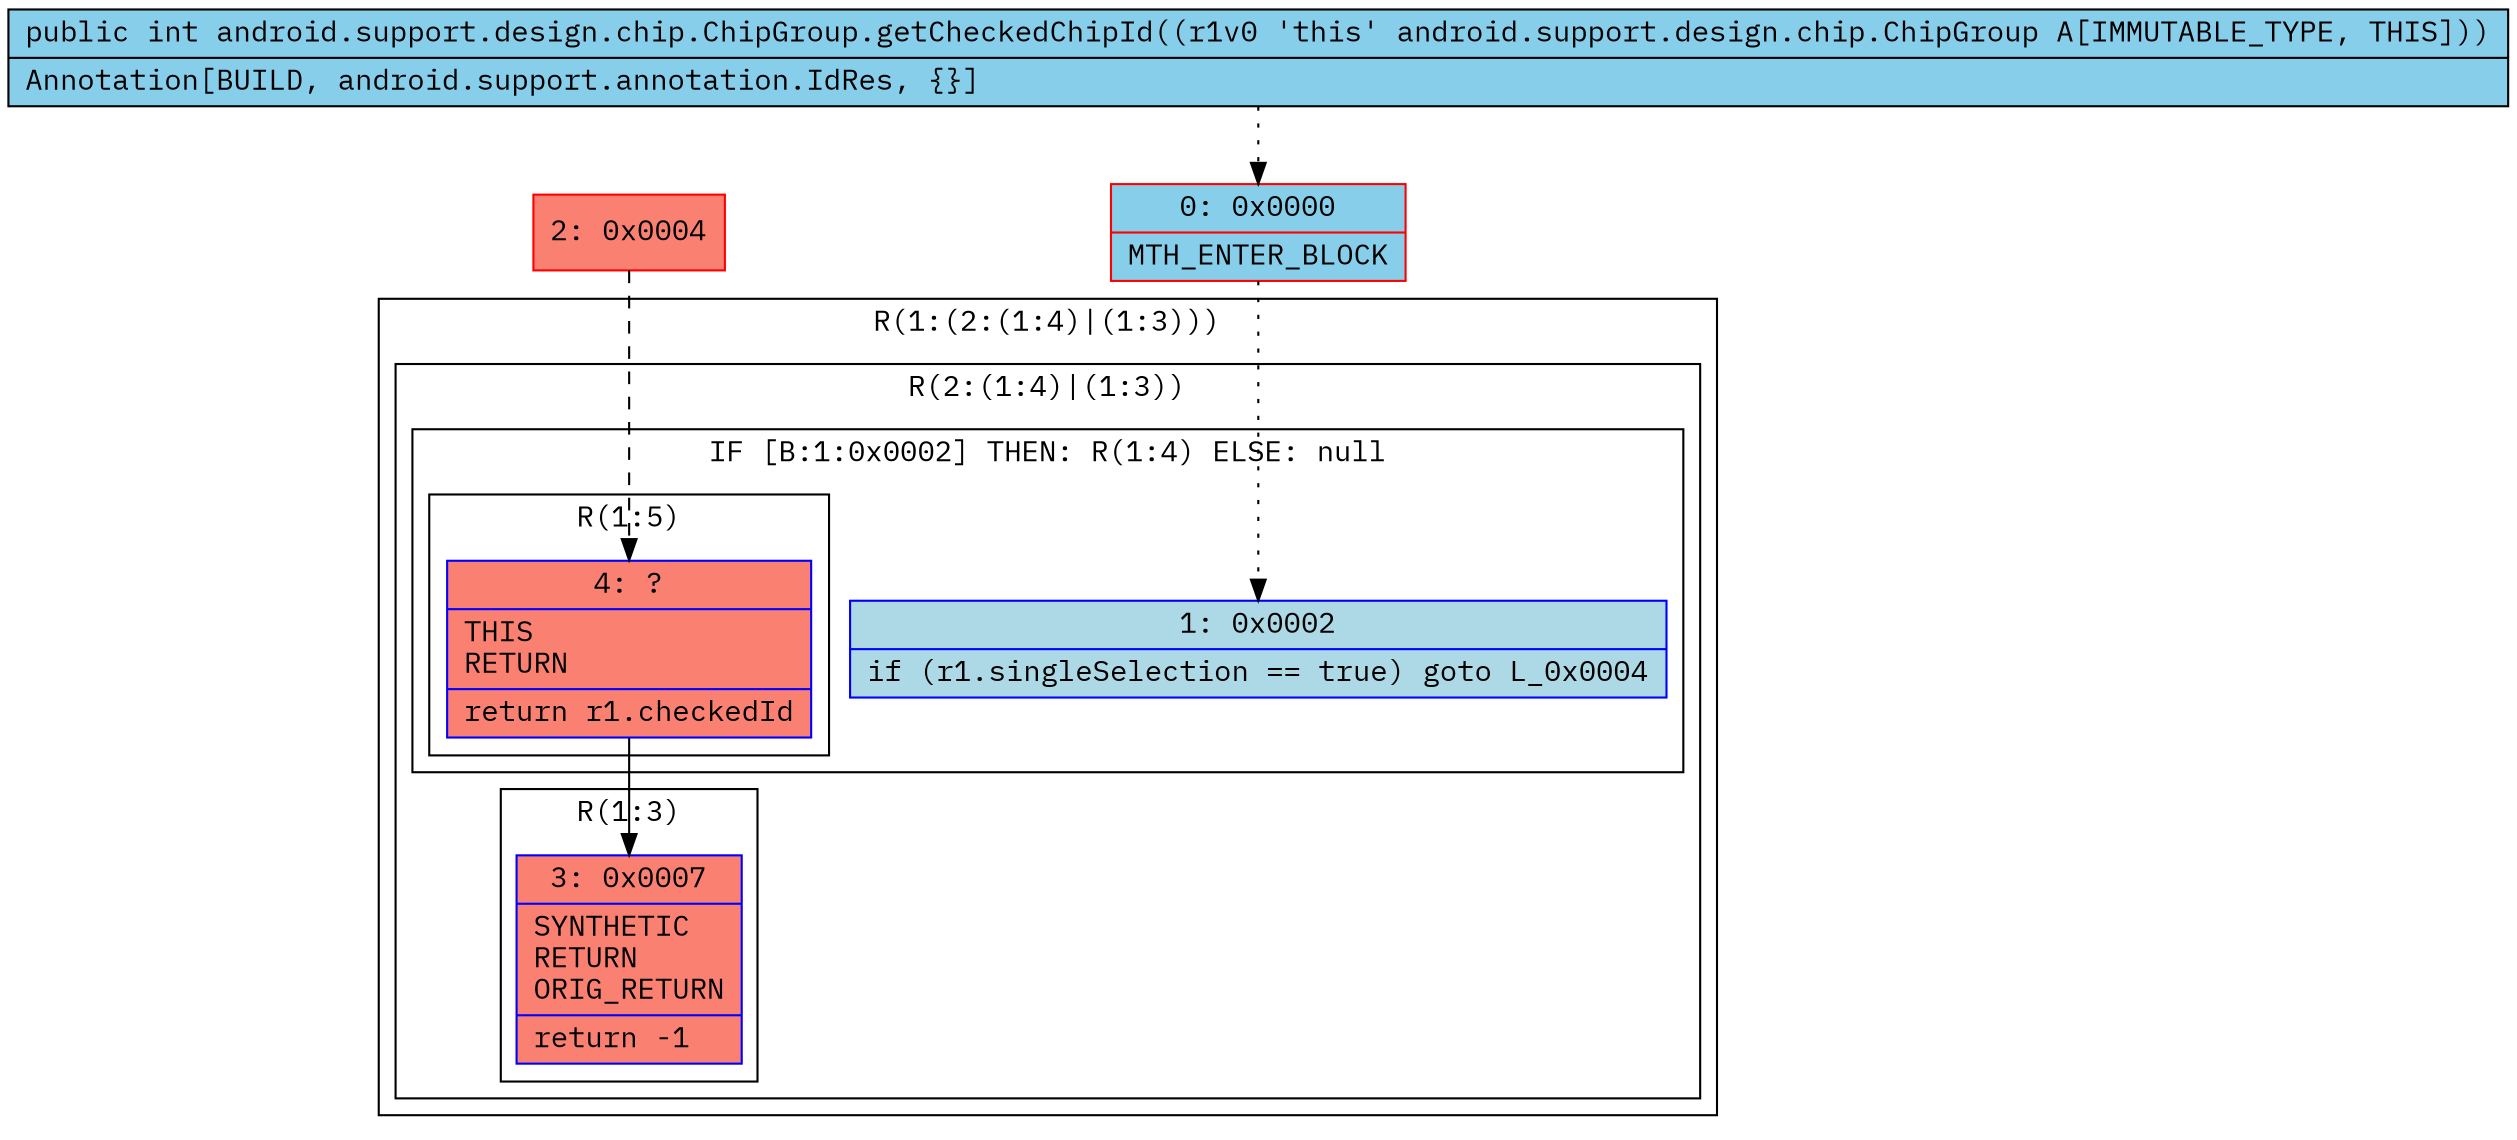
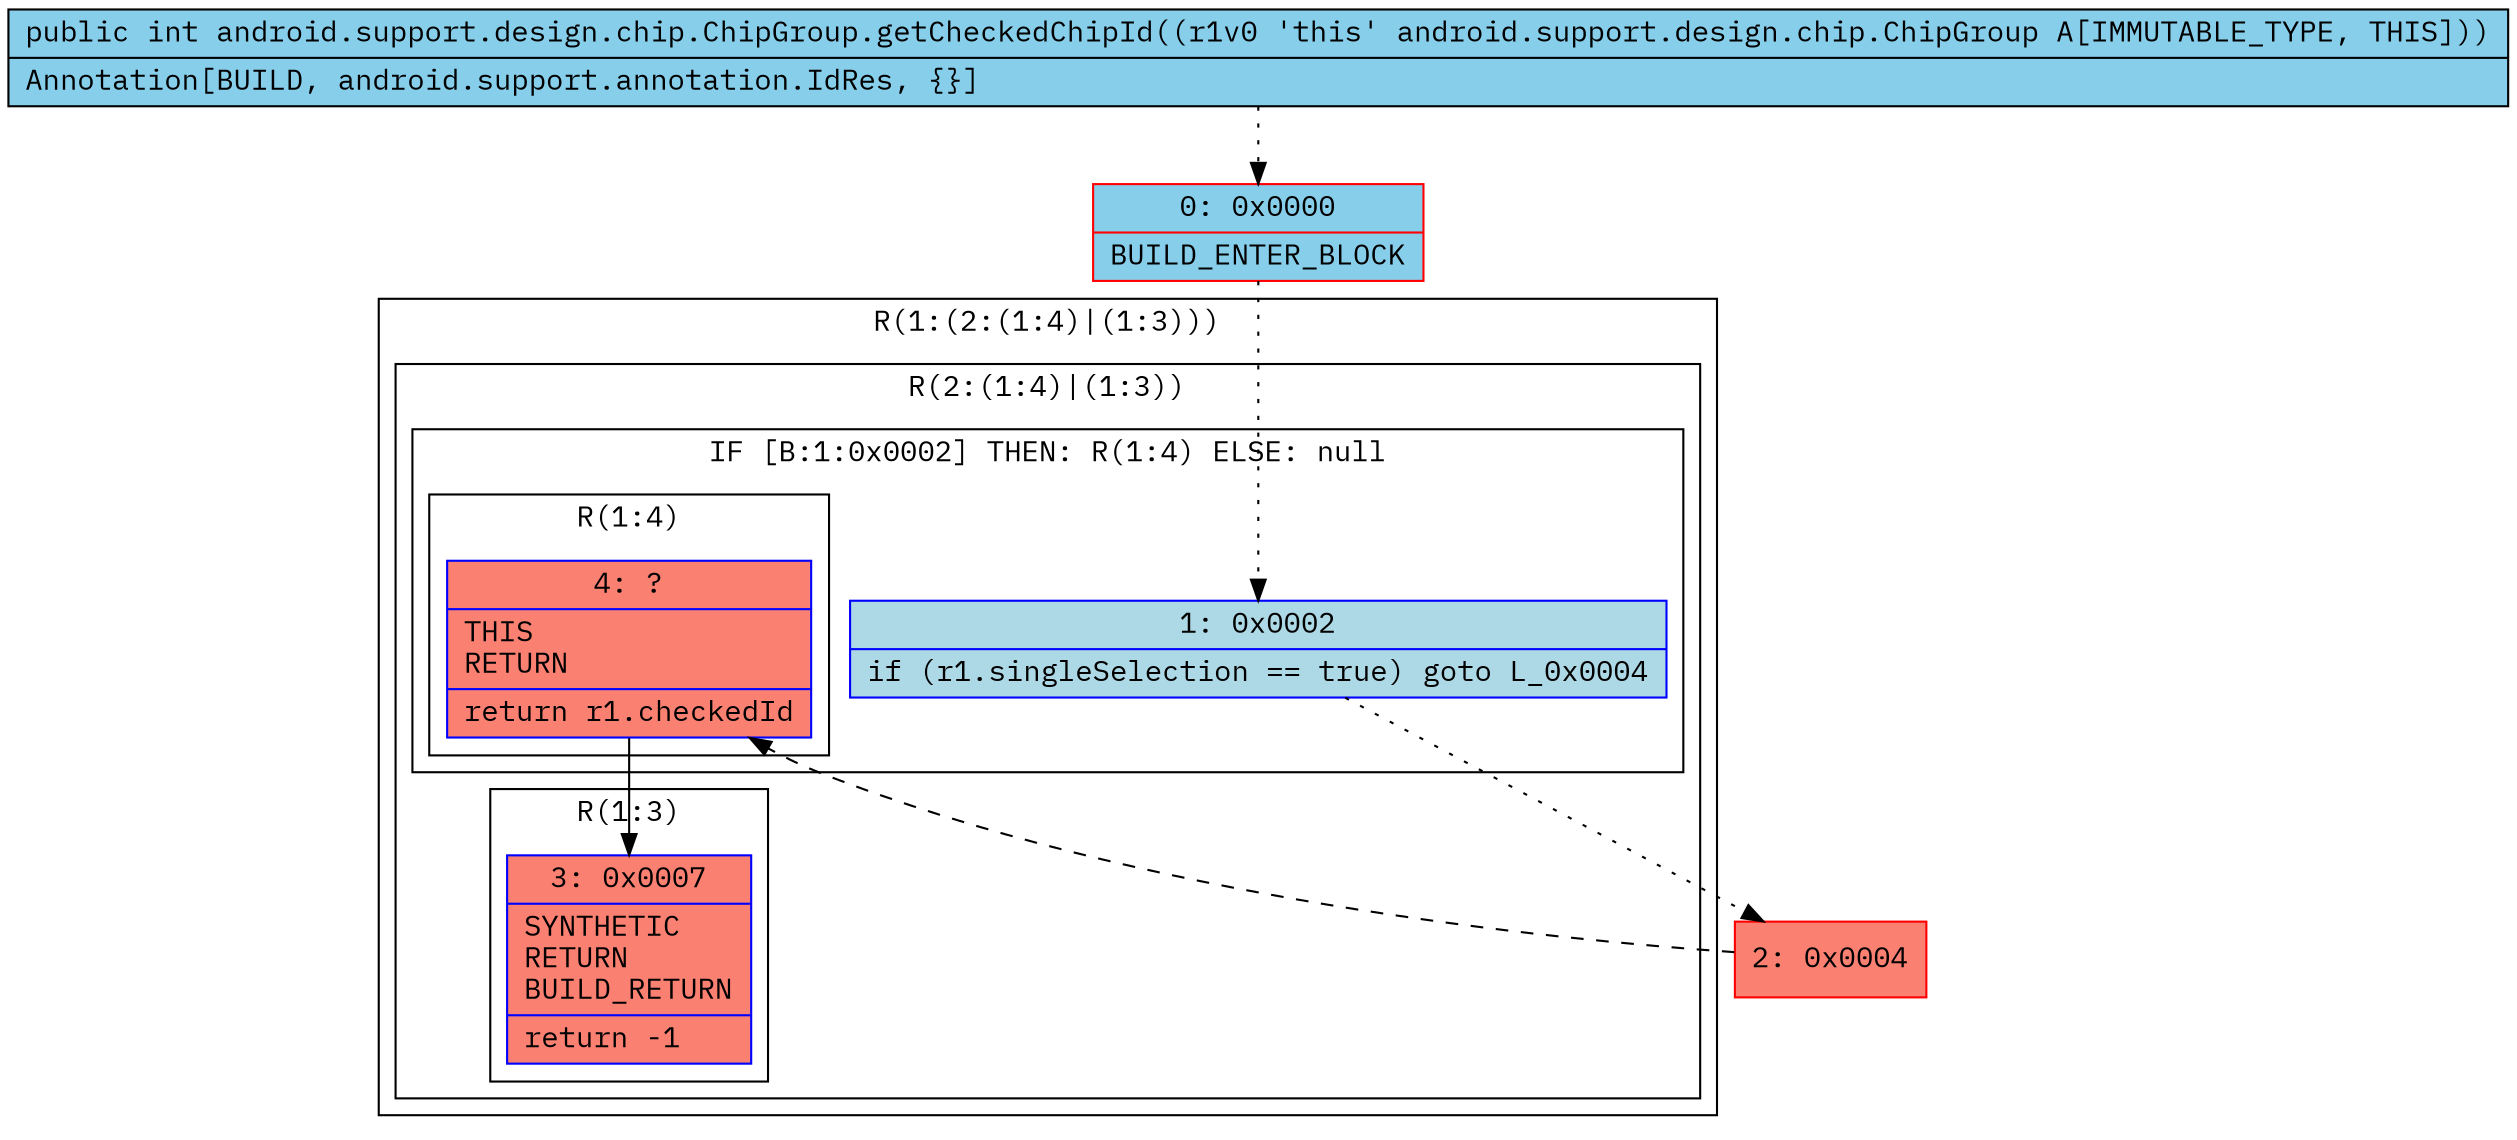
node "0: 0x0000": text "MTH_ENTER_BLOCK" -> "BUILD_ENTER_BLOCK"
cluster "R(1:5)": label "R(1:5)" -> "R(1:4)"
edge "1: 0x0002" -> "2: 0x0004": added
node "3: 0x0007": text "ORIG_RETURN" -> "BUILD_RETURN"
